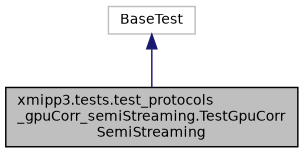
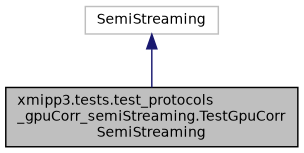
node "BaseTest": label "BaseTest" -> "SemiStreaming"
